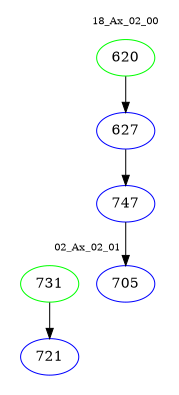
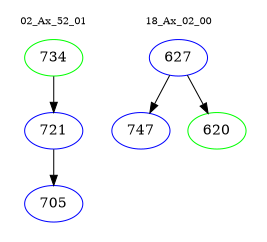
edge "620" -> "627": reversed
edge "747" -> "705": now "721" -> "705"
cluster "02_Ax_02_01": label "02_Ax_02_01" -> "02_Ax_52_01"
node "731": label "731" -> "734"
